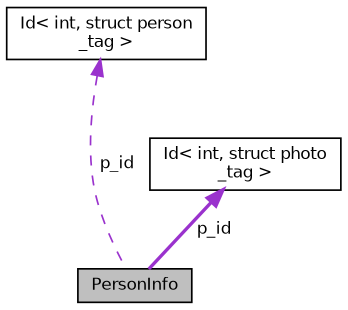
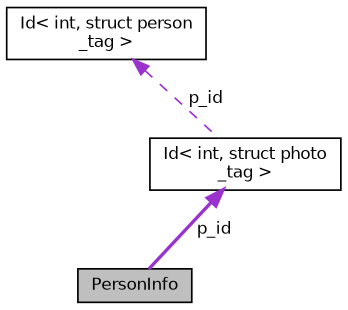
edge "PersonInfo" -> "Id< int, struct person _tag >": now "Id< int, struct photo _tag >" -> "Id< int, struct person _tag >"
